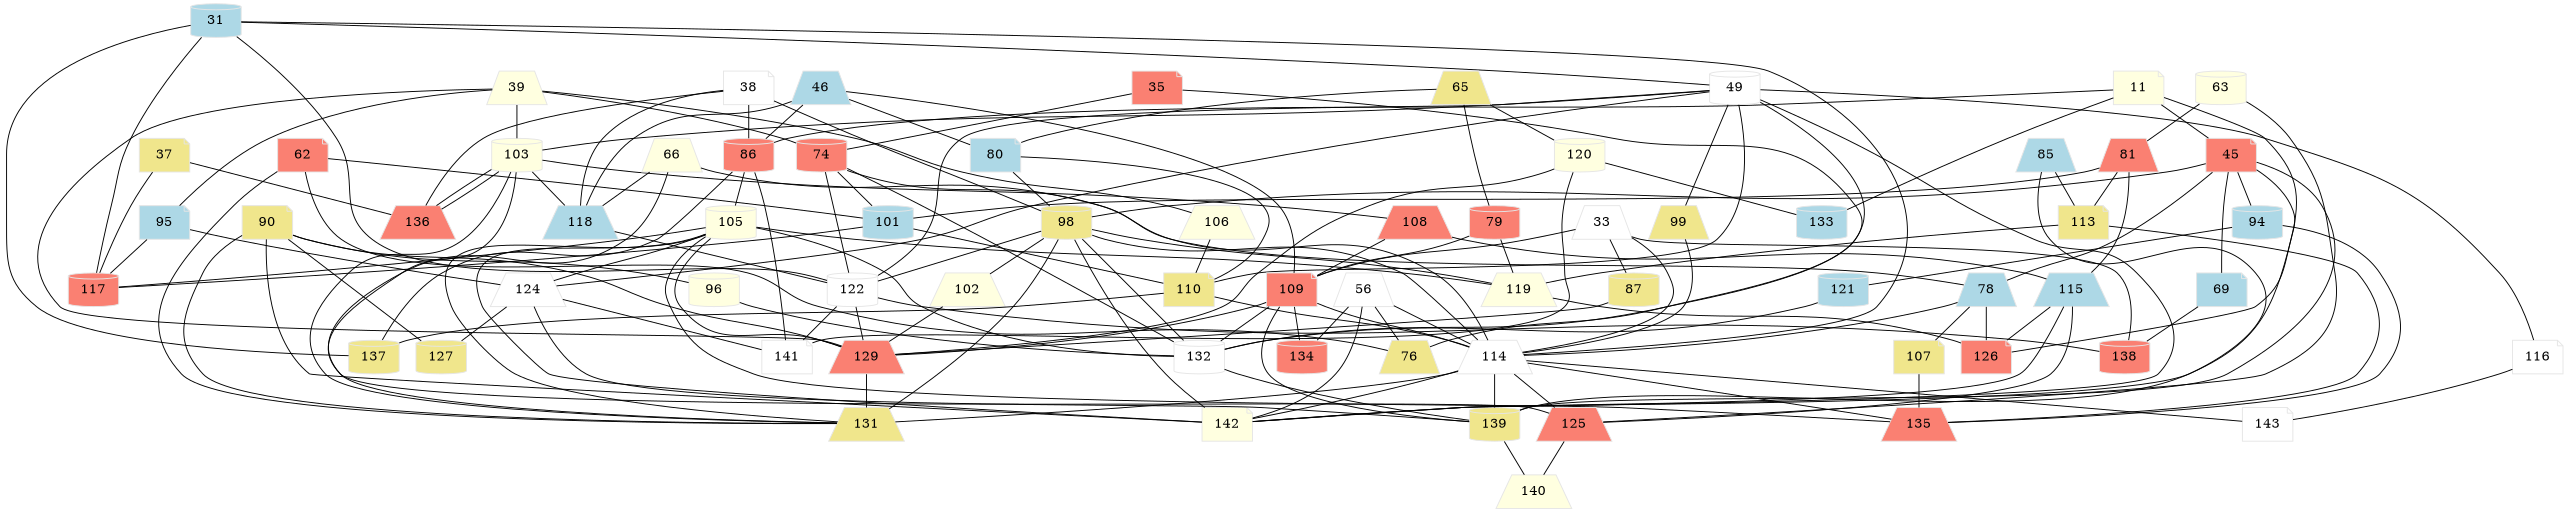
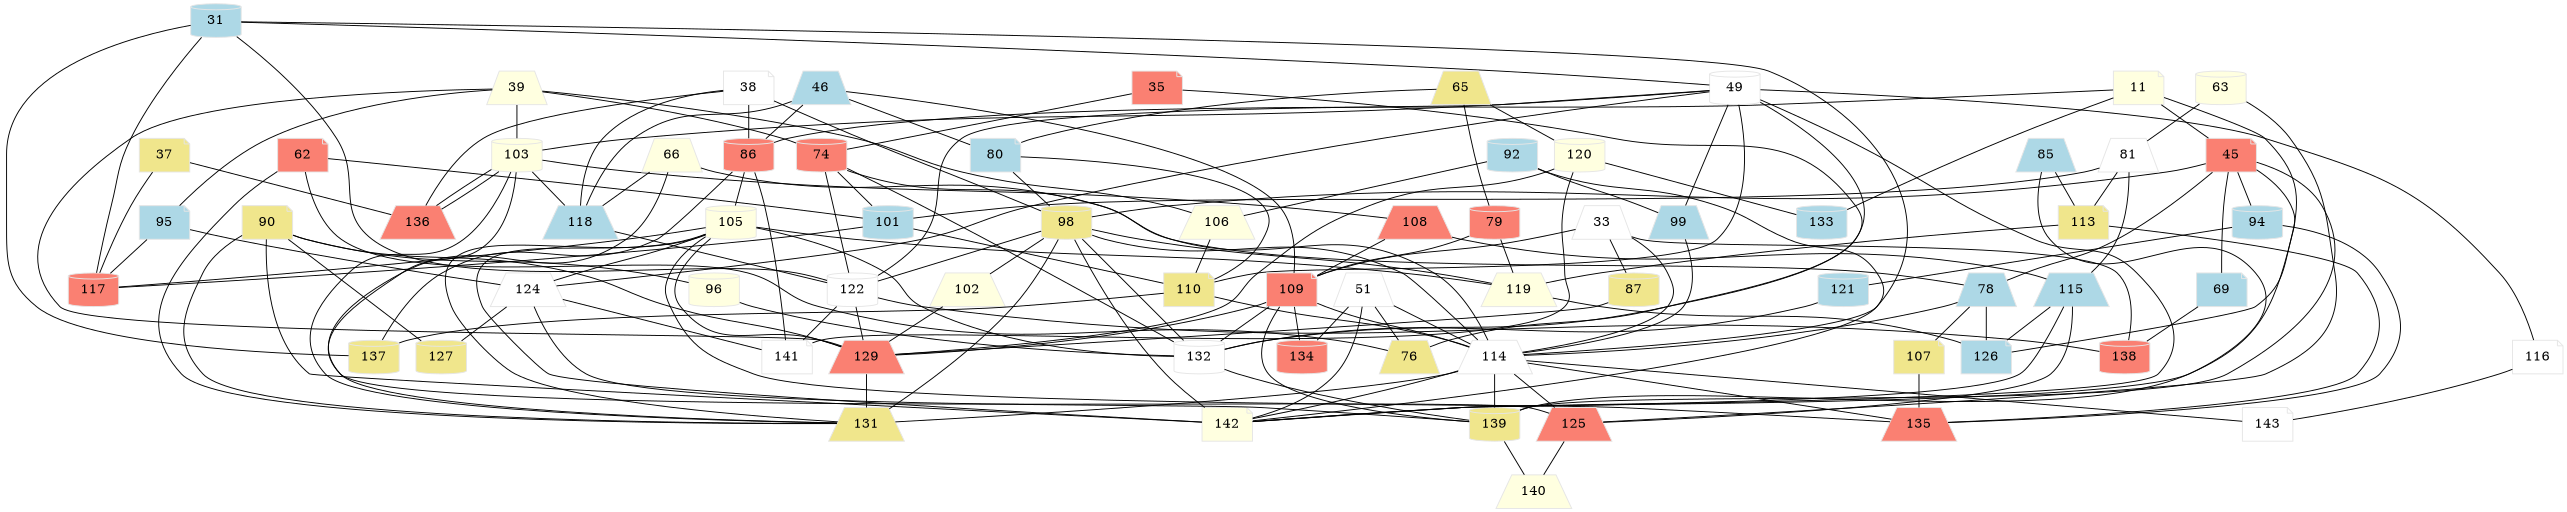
node "92": added
node "81": fillcolor salmon -> white
node "99": fillcolor khaki -> lightblue
node "56": label "56" -> "51"
node "126": fillcolor salmon -> lightblue
